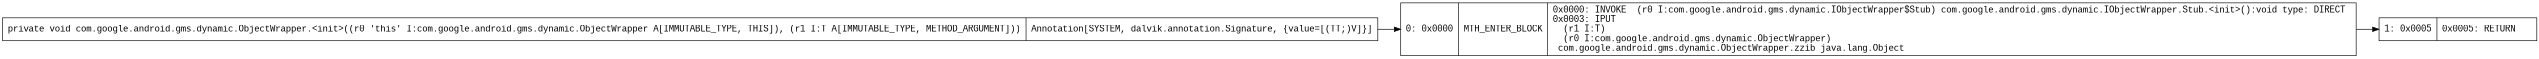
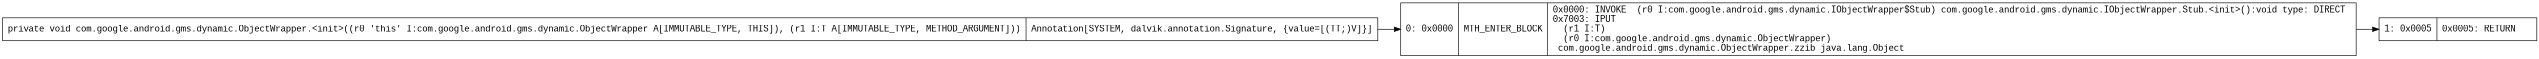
node "0: 0x0000": text "0x0003: IPUT" -> "0x7003: IPUT"
